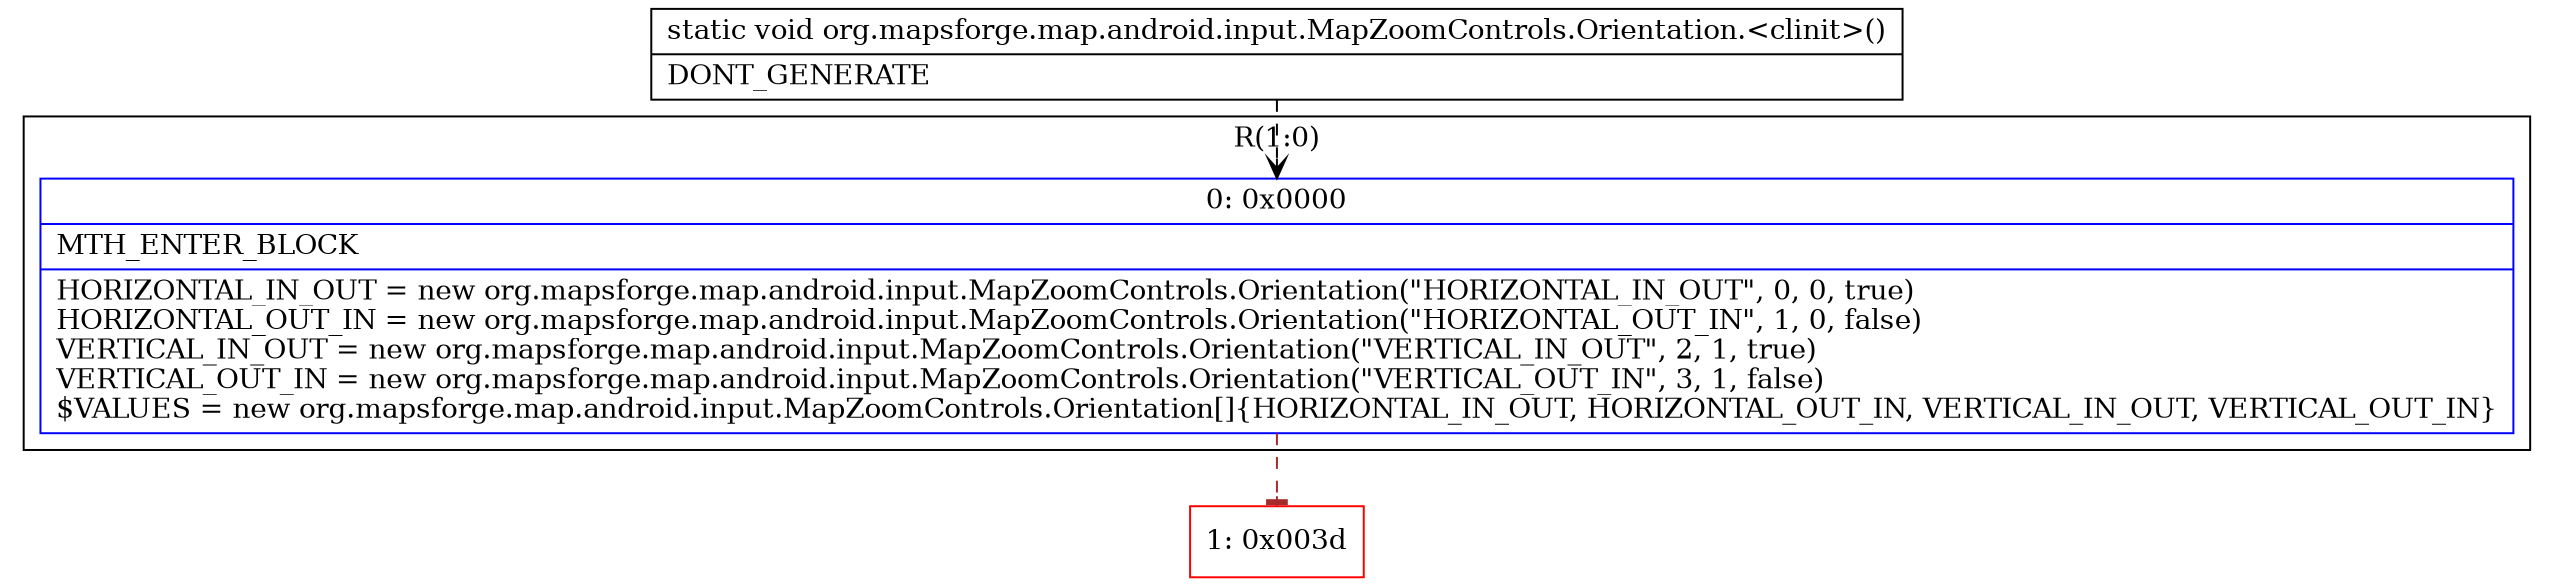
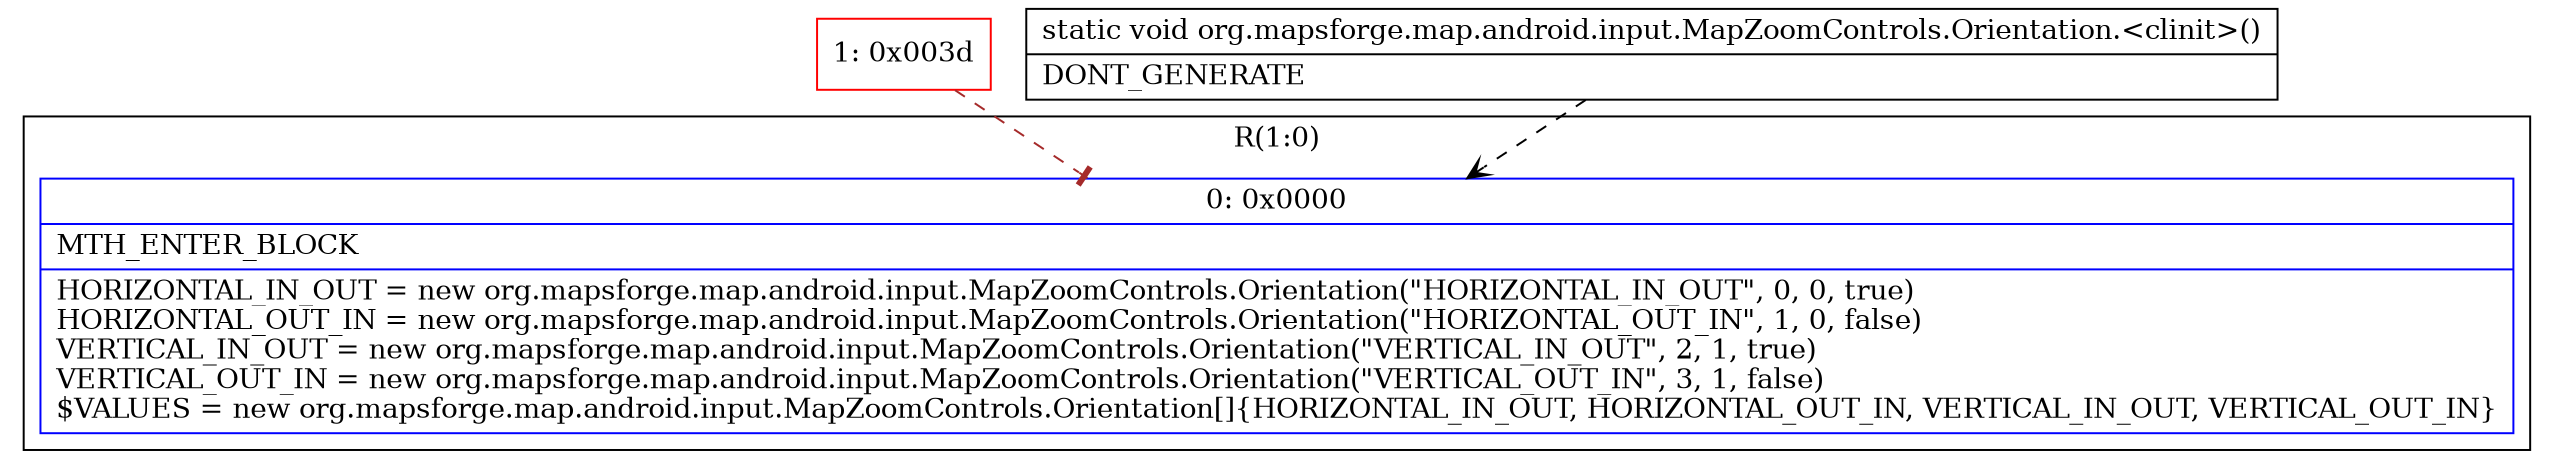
edge "0: 0x0000" -> "1: 0x003d": reversed
